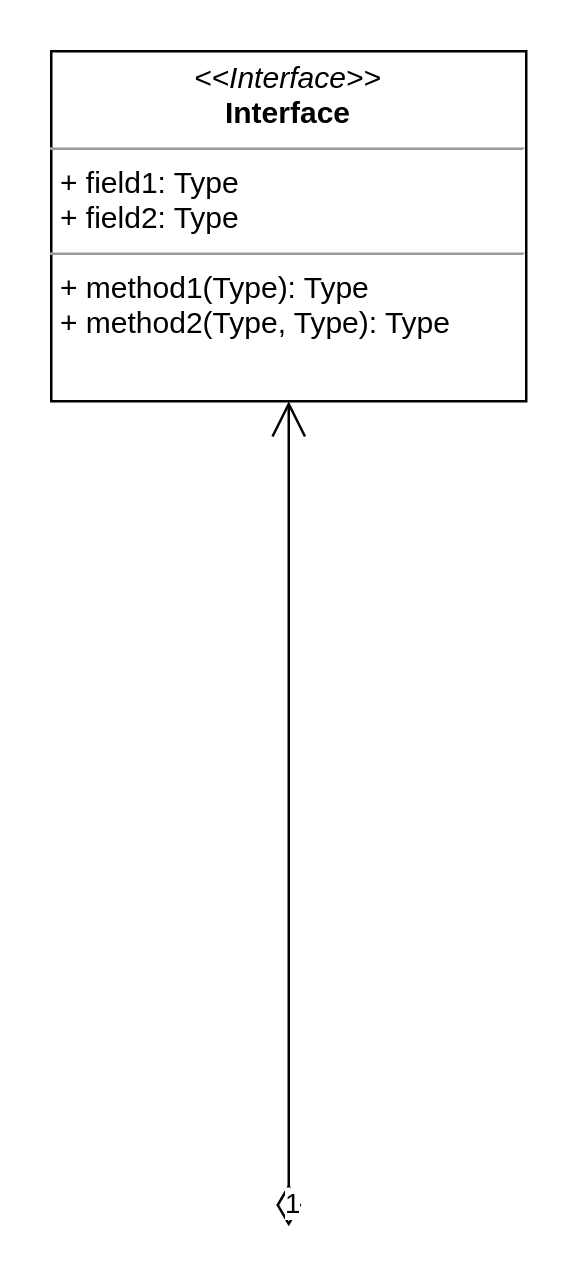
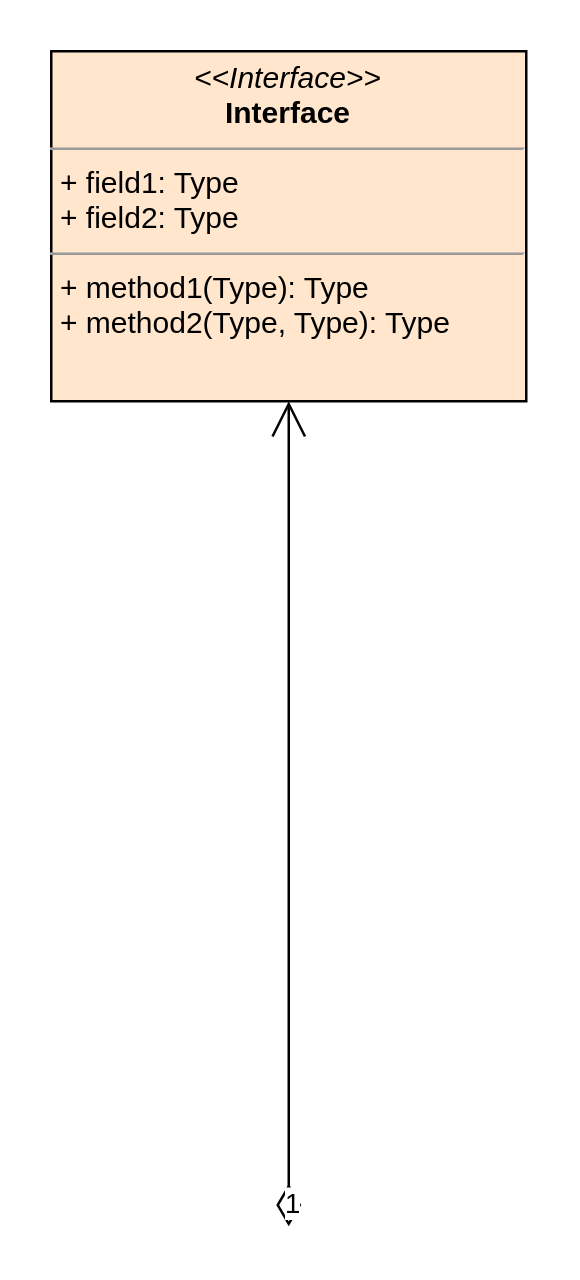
node "<<Interface>> Interface + field1: Type + field2: Type + method1(Type): Type + method2(Type, Type): Type": fillcolor #ffffff -> #ffe6cc
